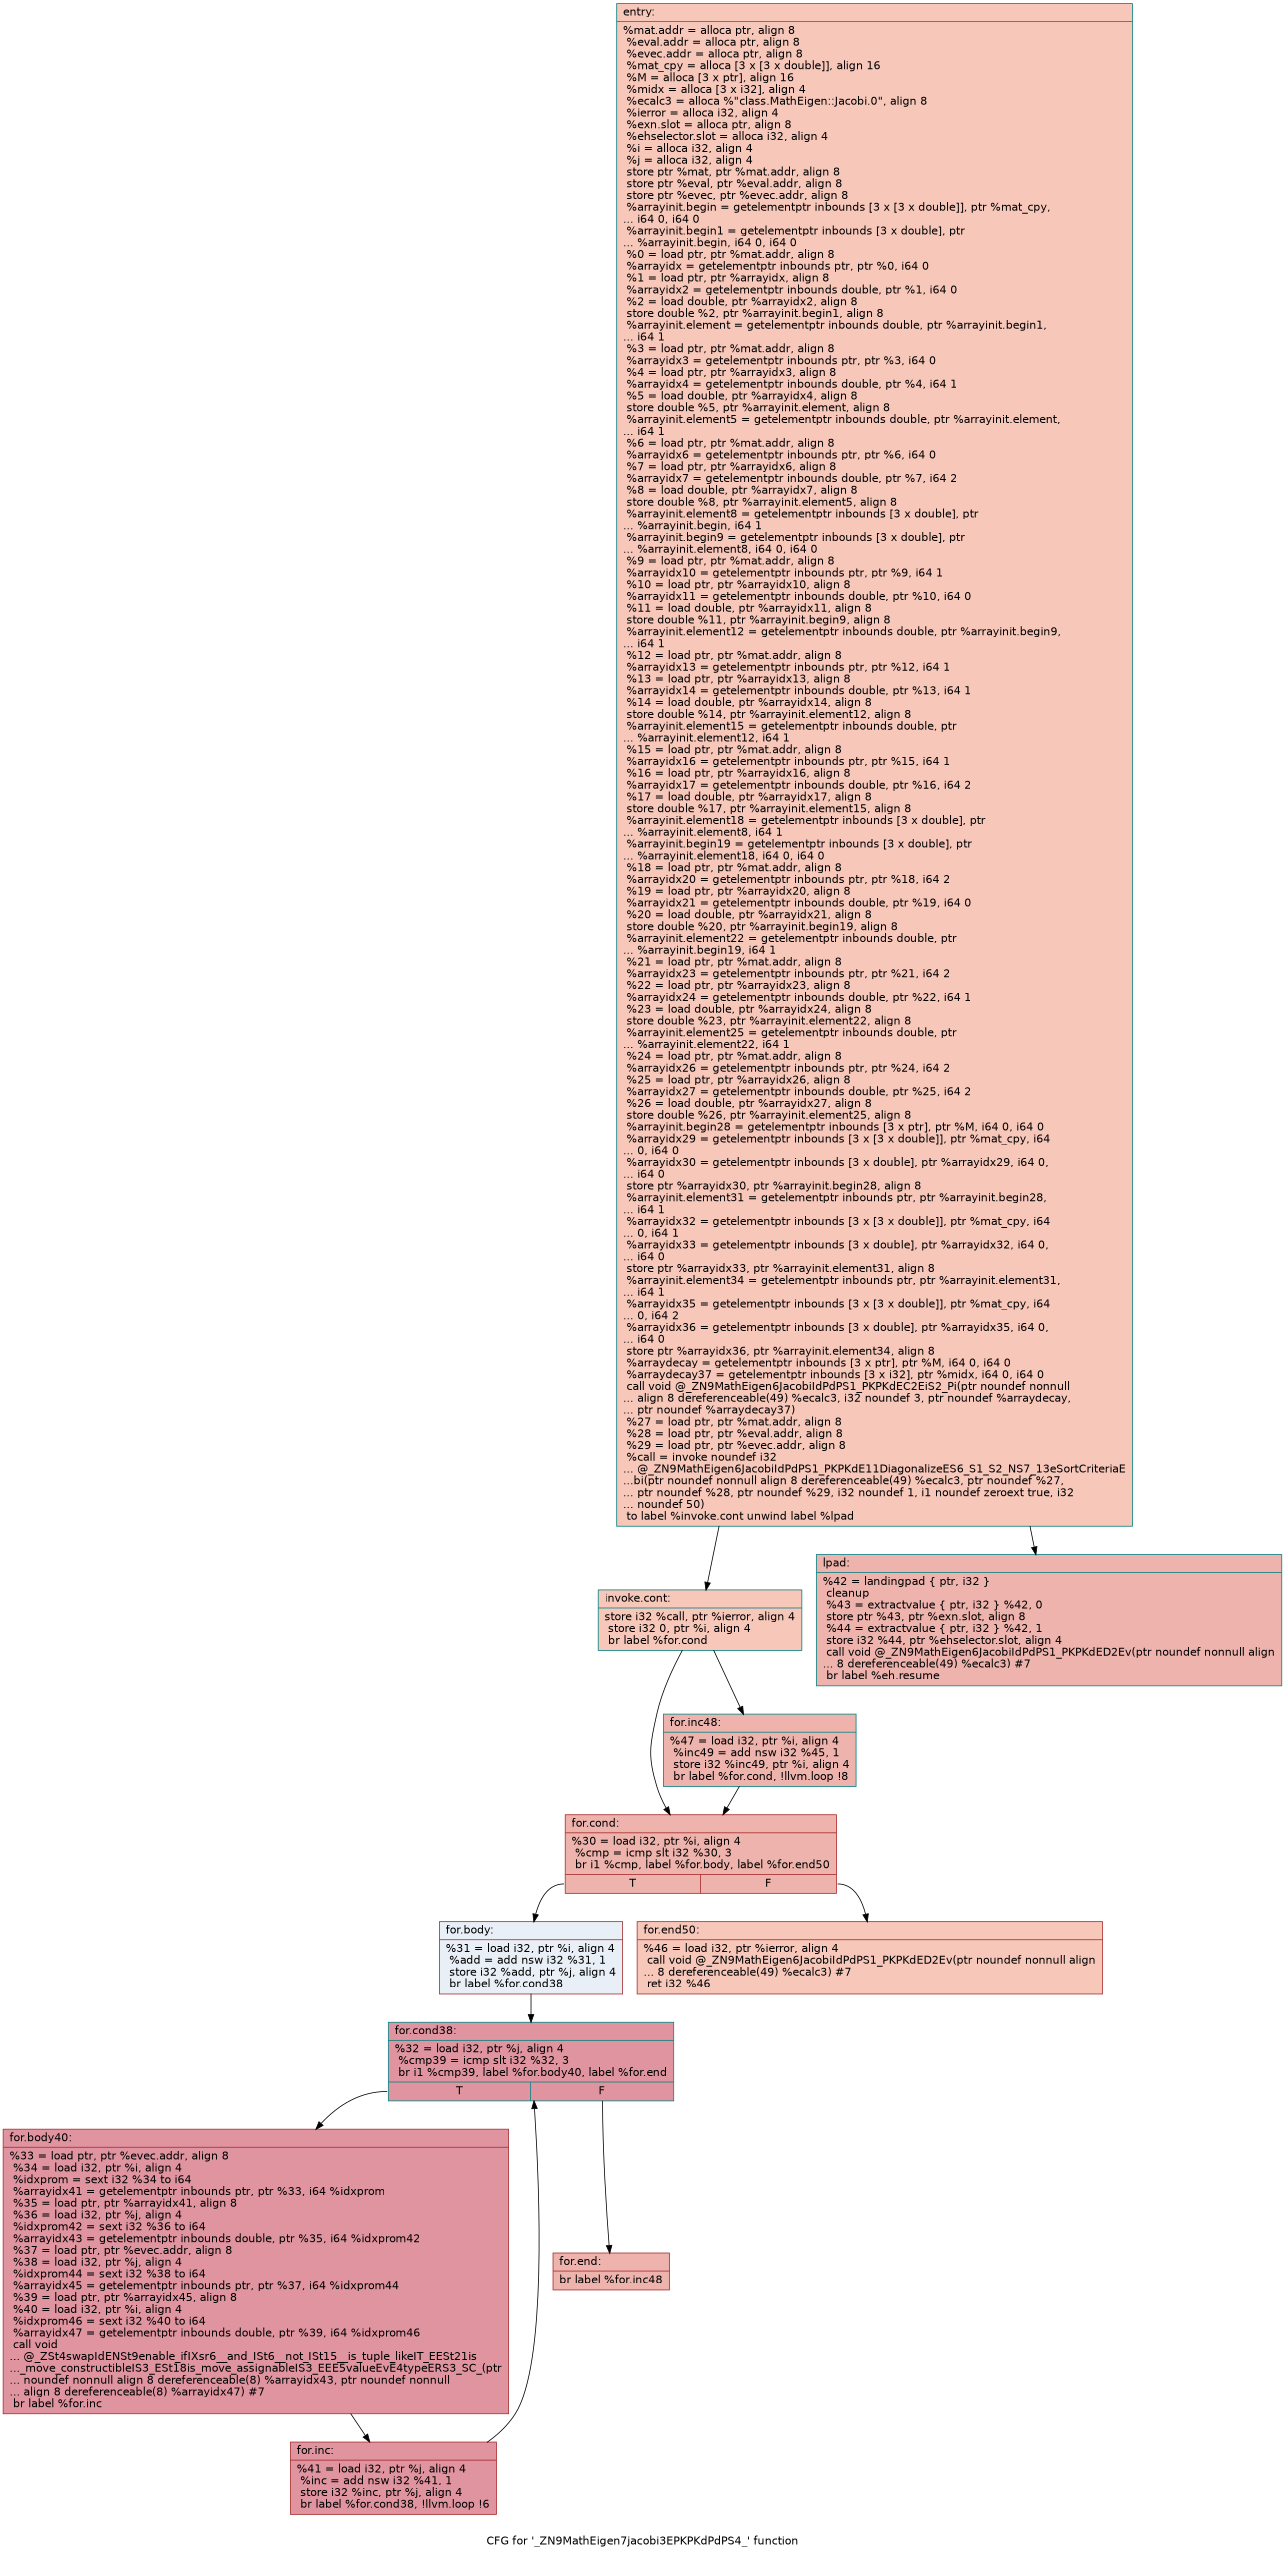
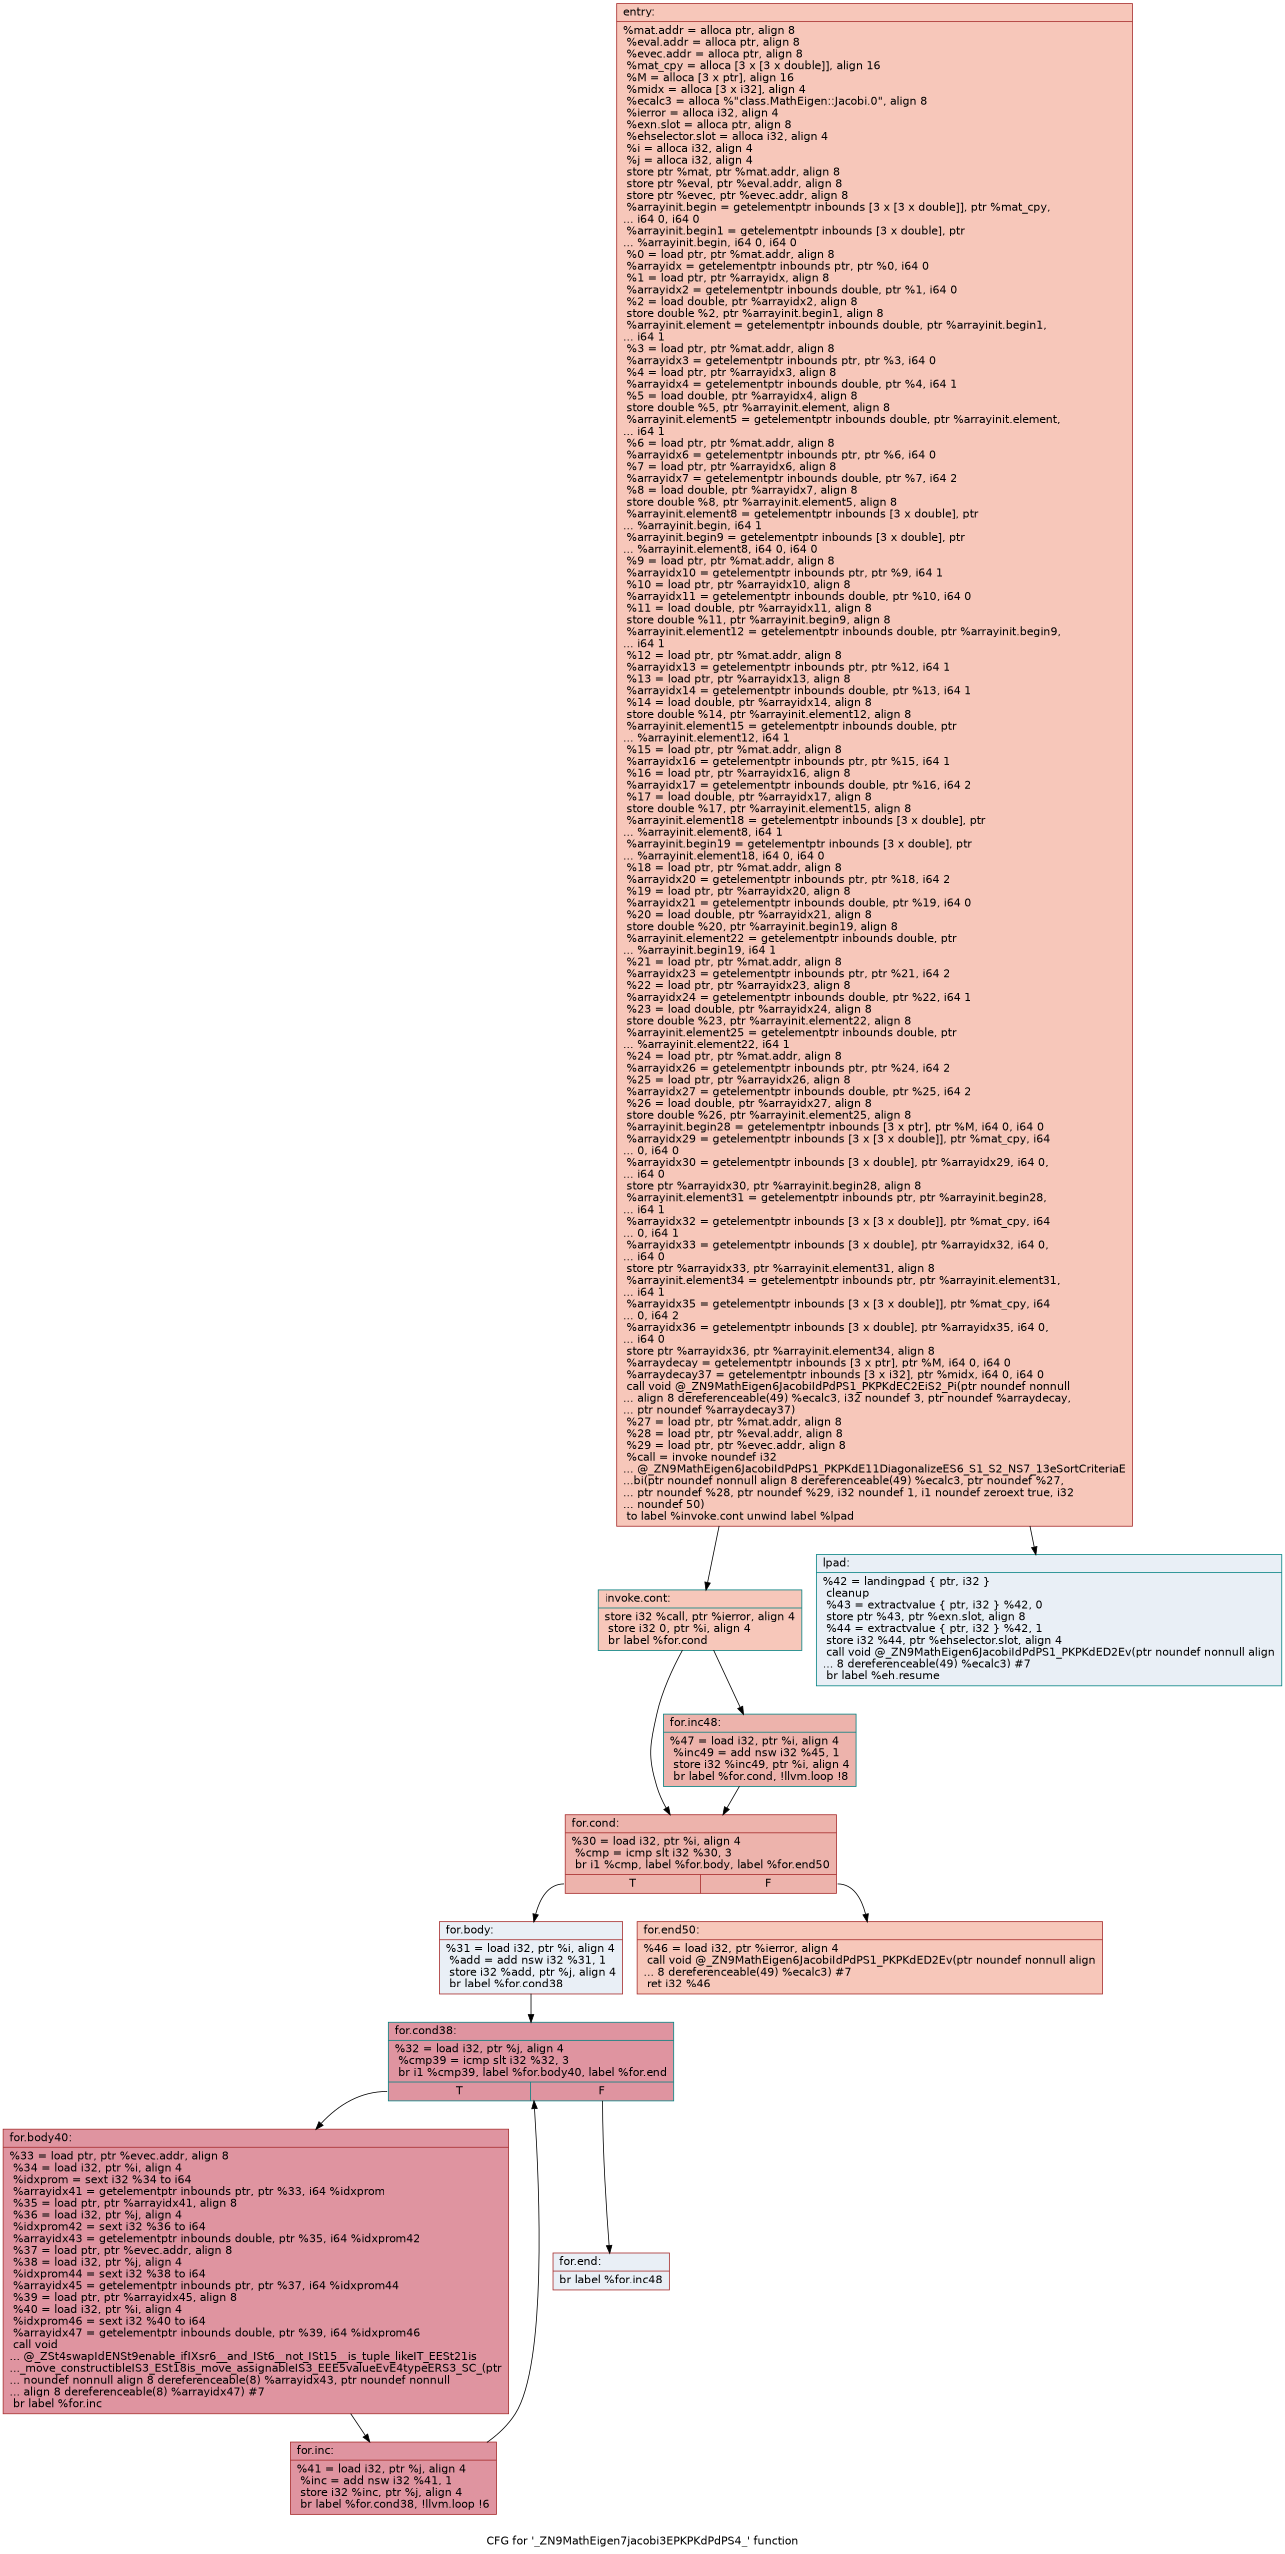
node "entry:": color teal -> brown
node "lpad:": fillcolor #d6524470 -> #cedaeb70
node "for.end:": fillcolor #d6524470 -> #cedaeb70
